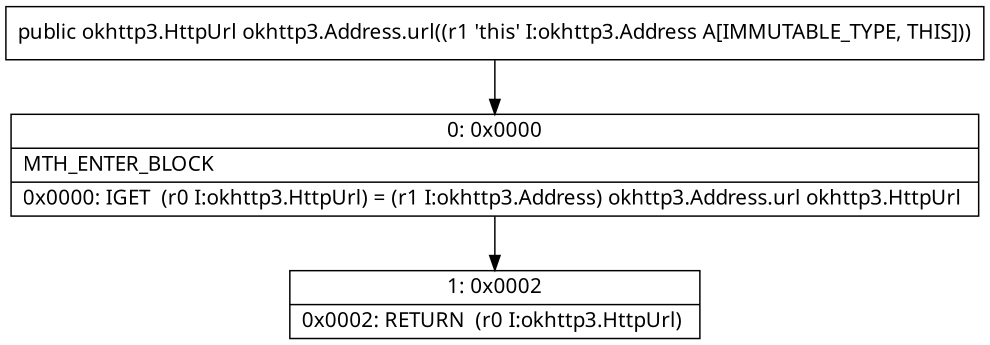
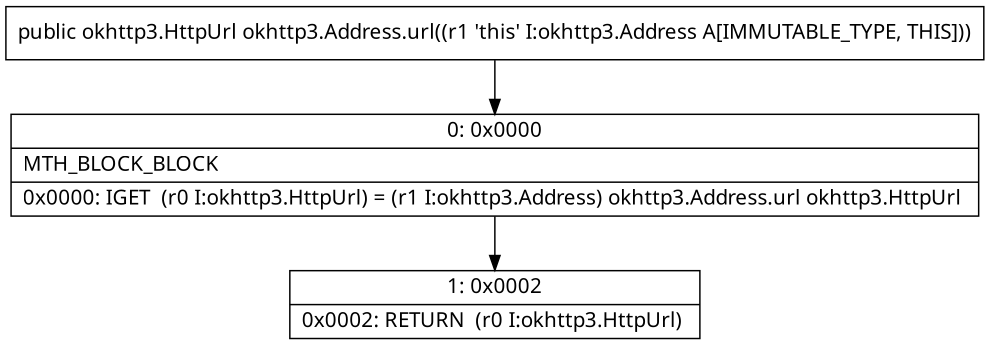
node "0: 0x0000": text "MTH_ENTER_BLOCK" -> "MTH_BLOCK_BLOCK"
